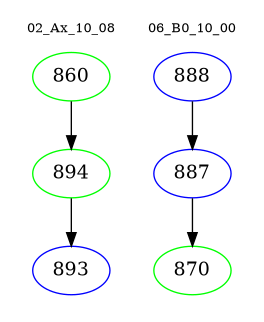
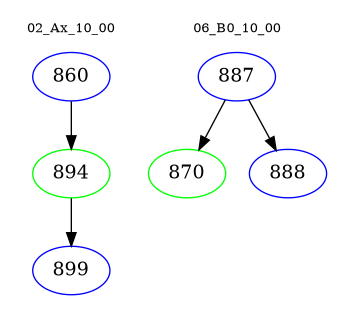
cluster "02_Ax_10_08": label "02_Ax_10_08" -> "02_Ax_10_00"
node "860": color green -> blue
edge "888" -> "887": reversed
node "893": label "893" -> "899"
